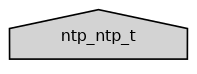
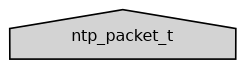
node "ntp_ntp_t": label "ntp_ntp_t" -> "ntp_packet_t"
